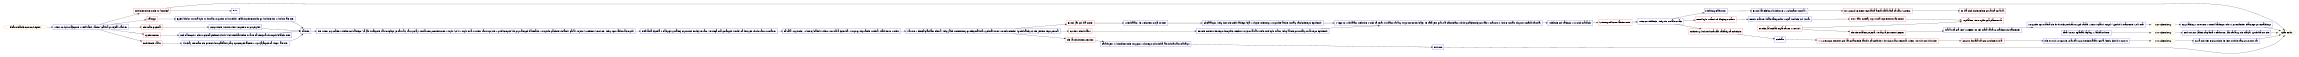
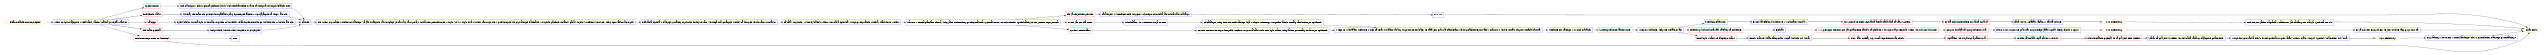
edge "To dla nich śmiertelnie poważna sprawa." -> "Tata i Artur oglądali zapasy w każdą sobotę.": added
edge "Orokin ją kochali. Była nawet w Duviri." -> "Myślałem, że to tylko gra planszowa!": reversed
